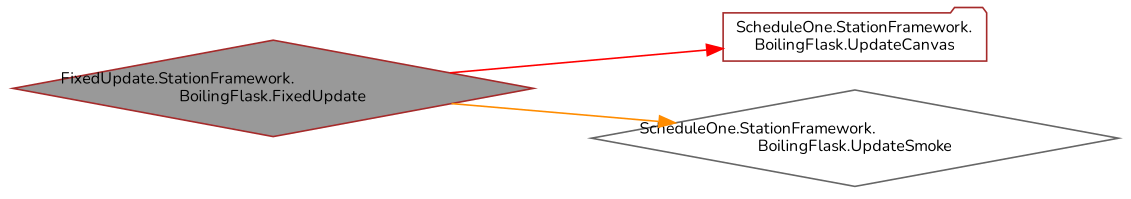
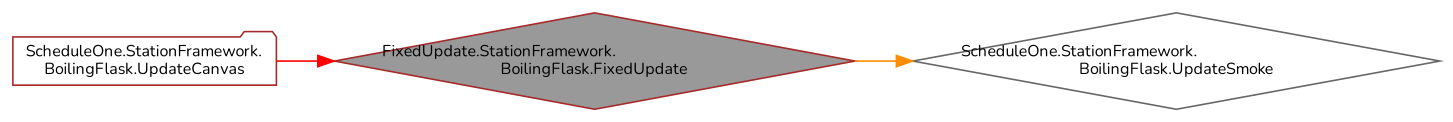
edge "FixedUpdate.StationFramework. BoilingFlask.FixedUpdate" -> "ScheduleOne.StationFramework. BoilingFlask.UpdateCanvas": reversed
